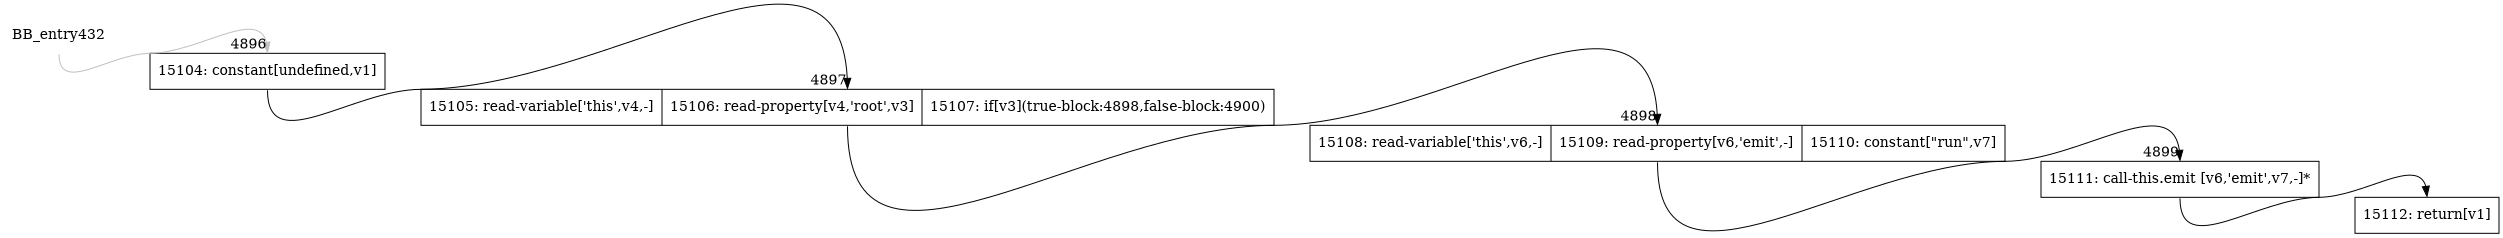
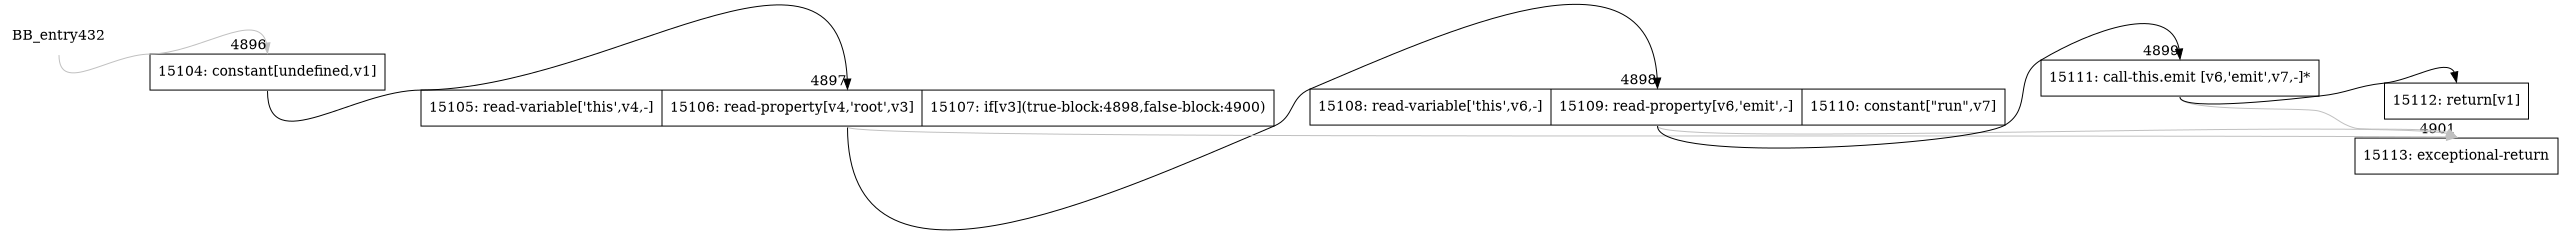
node "15113: exceptional-return": added
